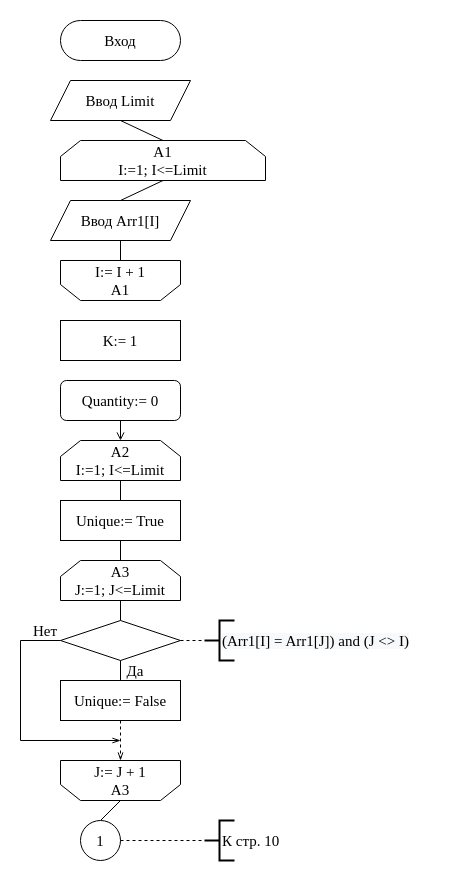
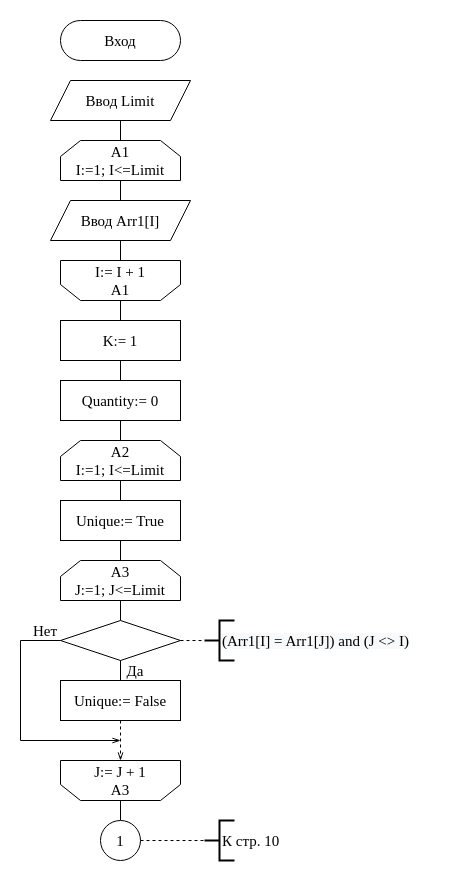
node "А1I:=1; I<=Limit": size 205x40 -> 120x40
edge "I:= I + 1A1" -- "K:= 1": added
edge "K:= 1" -- "Quantity:= 0": added
node "Quantity:= 0": shape rounded rectangle -> rectangle
edge "Quantity:= 0" -> "А2I:=1; I<=Limit": arrowhead open -> none
node "1": moved (101, 841) -> (121, 841)
